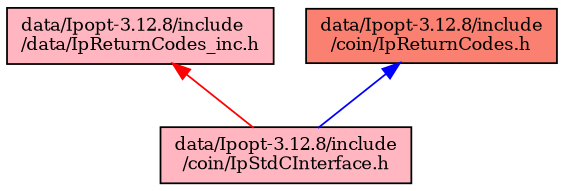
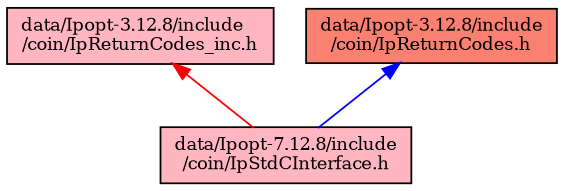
node "data/Ipopt-3.12.8/include /data/IpReturnCodes_inc.h": label "data/Ipopt-3.12.8/include /data/IpReturnCodes_inc.h" -> "data/Ipopt-3.12.8/include /coin/IpReturnCodes_inc.h"
node "data/Ipopt-3.12.8/include /coin/IpStdCInterface.h": label "data/Ipopt-3.12.8/include /coin/IpStdCInterface.h" -> "data/Ipopt-7.12.8/include /coin/IpStdCInterface.h"
